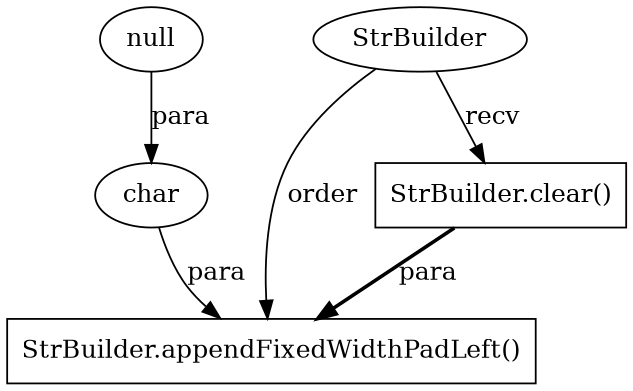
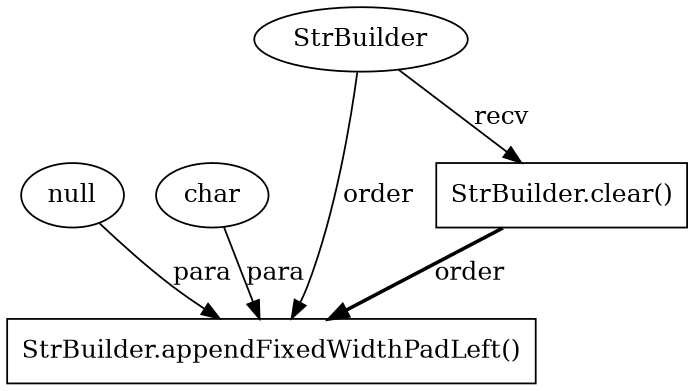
edge "null" -> "char": now "null" -> "StrBuilder.appendFixedWidthPadLeft()"
edge "StrBuilder.clear()" -> "StrBuilder.appendFixedWidthPadLeft()": label "para" -> "order"
